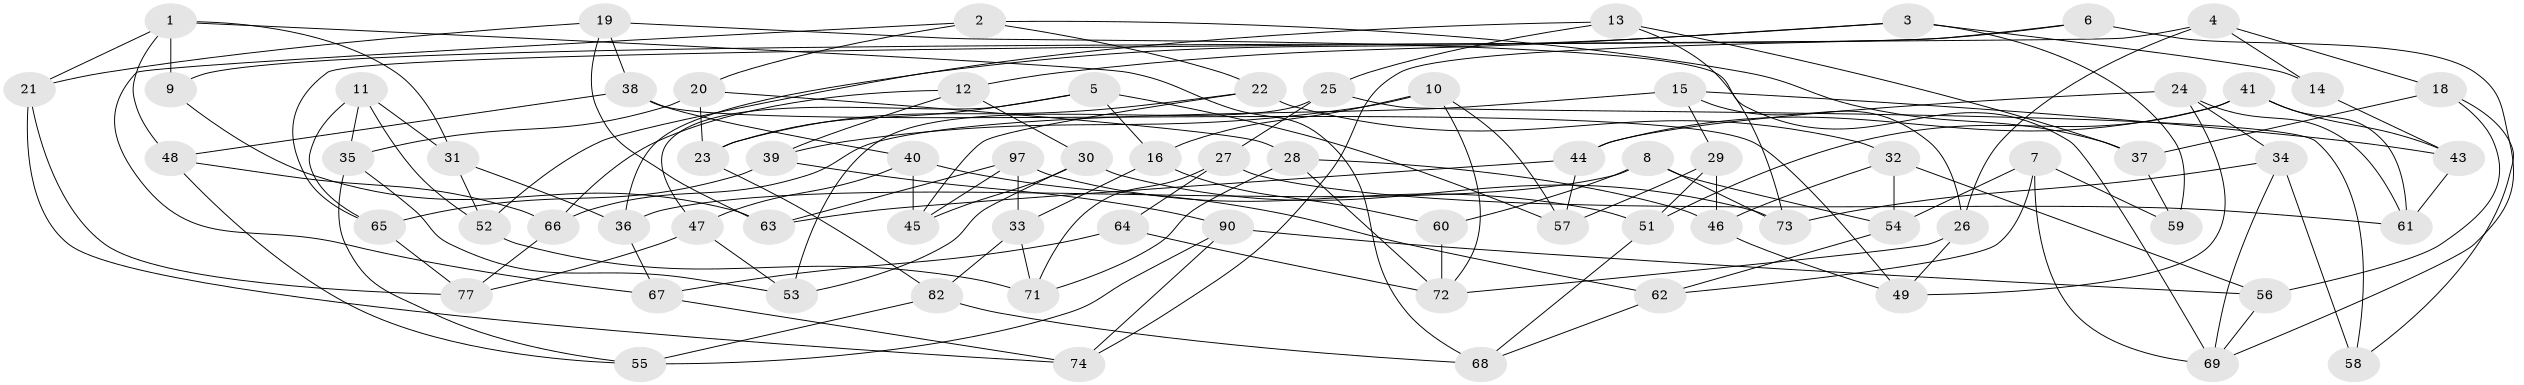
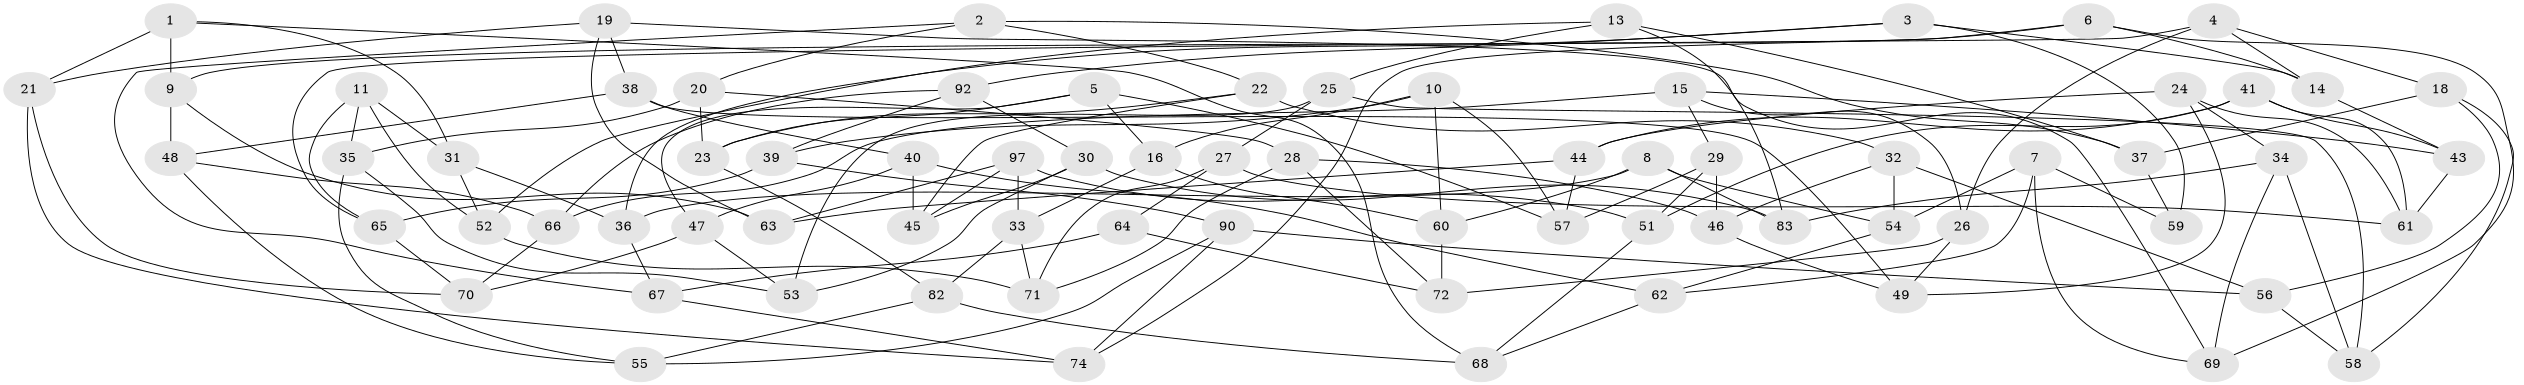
edge "6" -- "14": added
edge "1" -- "48": now "9" -- "48"
node "12": label "12" -> "92"
edge "10" -- "72": now "10" -- "60"
node "73": label "73" -> "83"
node "77": label "77" -> "70"
edge "56" -- "69": now "56" -- "58"
